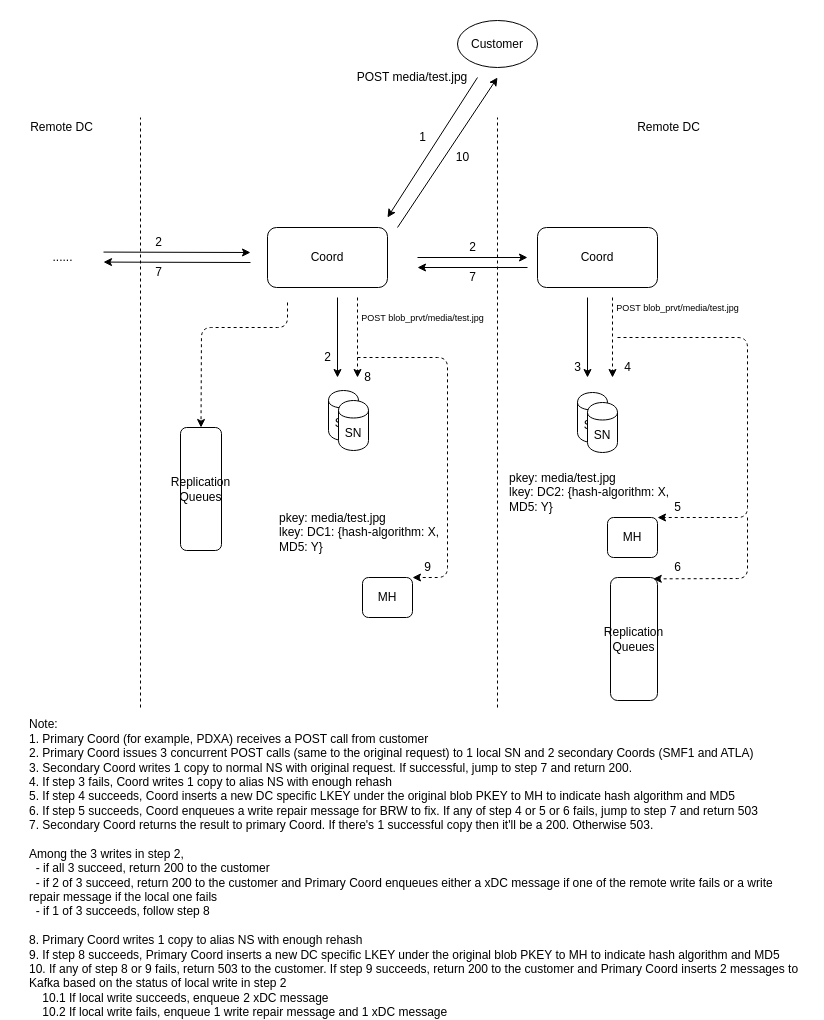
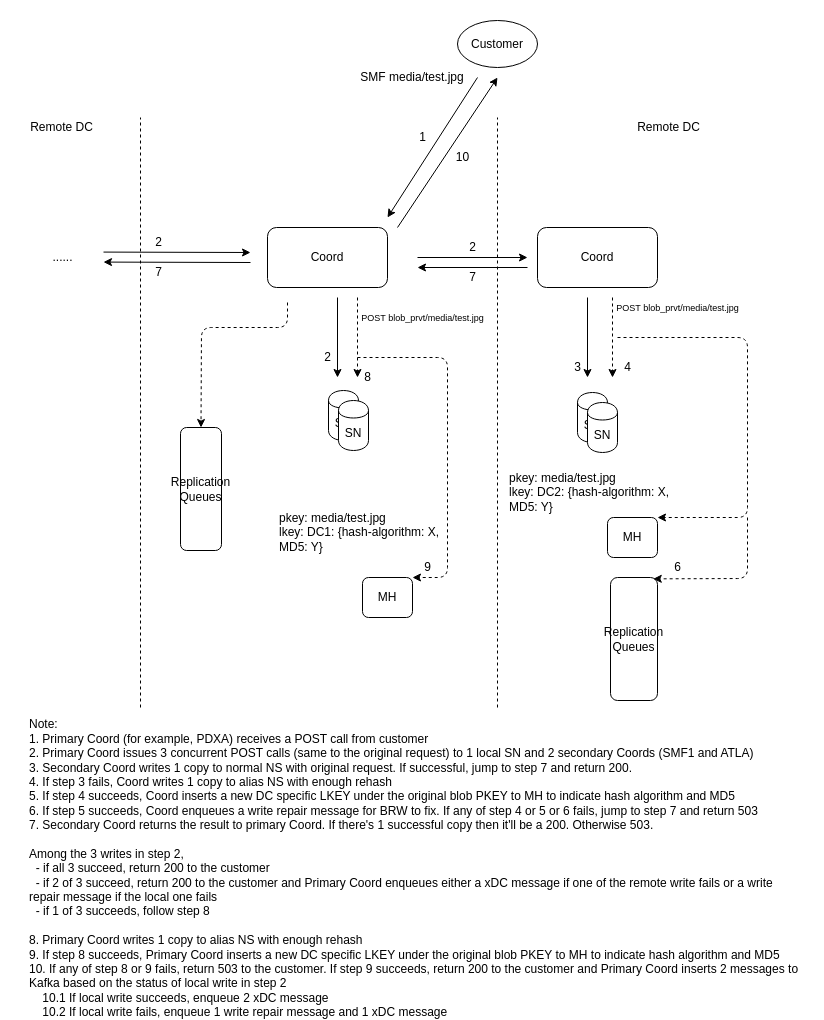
node "POST media/test.jpg": label "POST media/test.jpg" -> "SMF media/test.jpg"
node "5": removed
